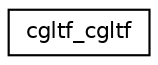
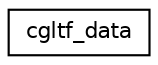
node "cgltf_cgltf": label "cgltf_cgltf" -> "cgltf_data"
